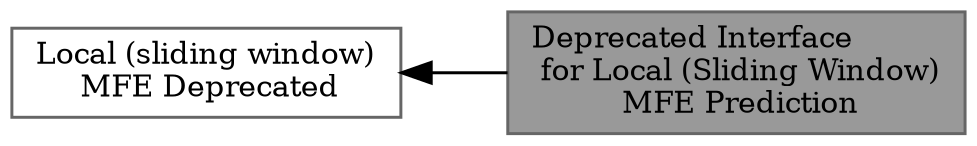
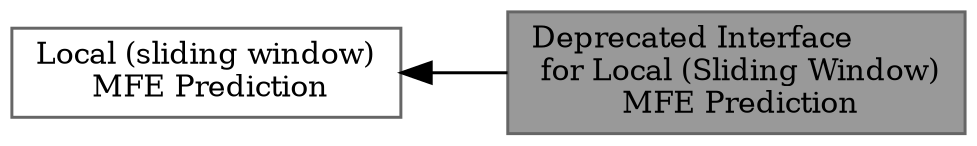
node "Local (sliding window) MFE Deprecated": label "Local (sliding window) MFE Deprecated" -> "Local (sliding window) MFE Prediction"
